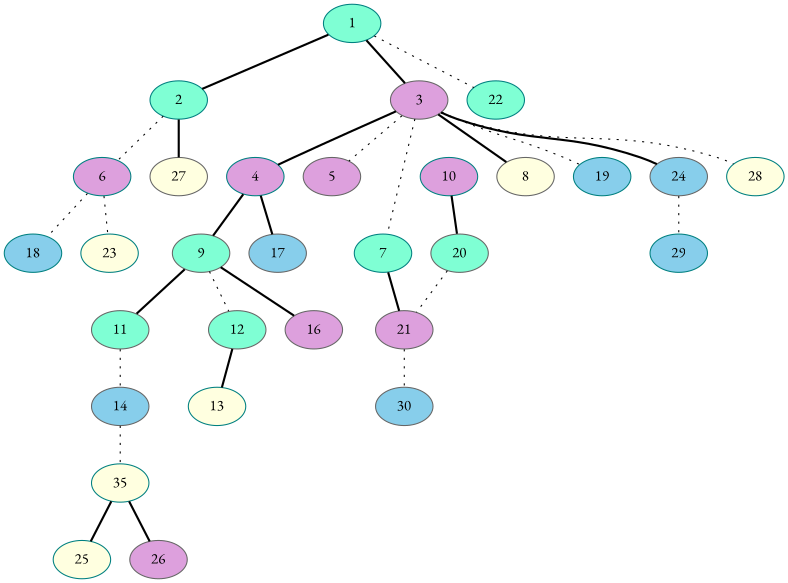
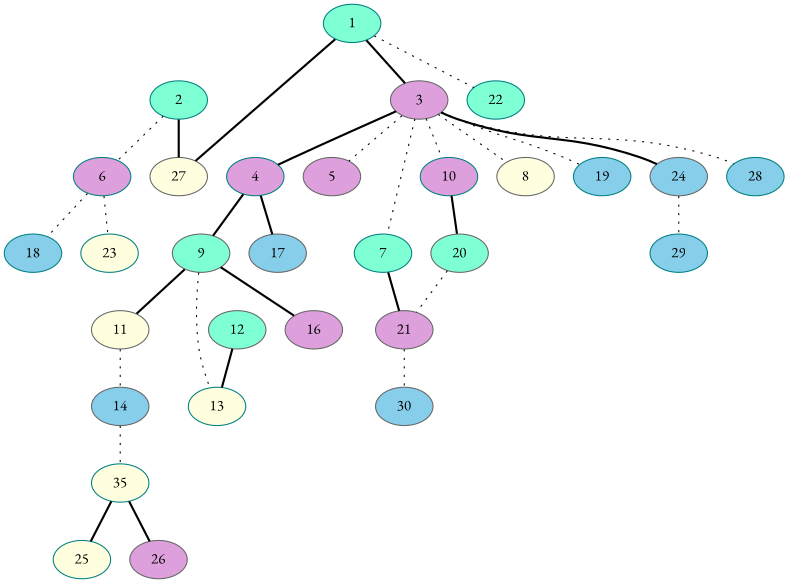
edge "1" -- "2": now "1" -- "27"
edge "3" -- "10": added
edge "3" -- "8": style bold -> dotted
node "28": fillcolor lightyellow -> skyblue
edge "9" -- "12": now "9" -- "13"
node "11": fillcolor aquamarine -> lightyellow
